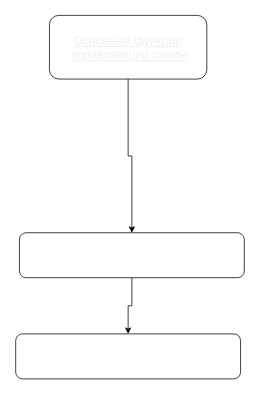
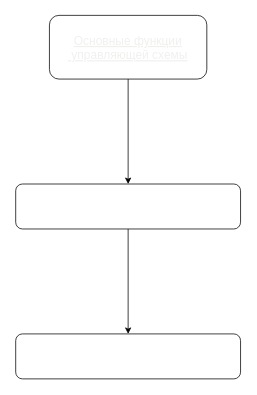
node "Последовательность управления процессом зарядки": moved (132, 255) -> (128, 207)
